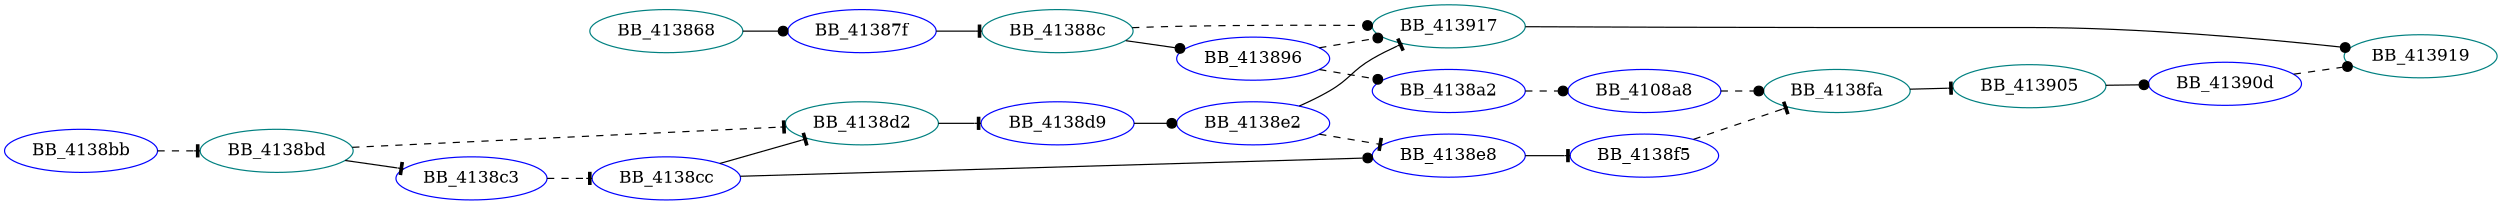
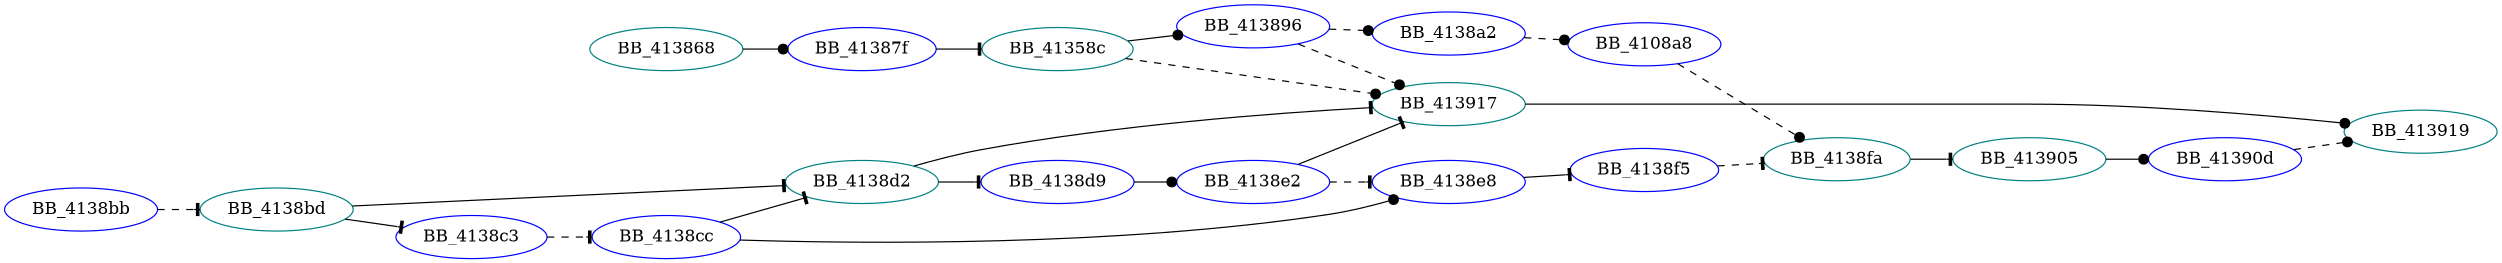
node "BB_41388c": label "BB_41388c" -> "BB_41358c"
edge "BB_4138d2" -> "BB_413917": added
edge "BB_4138bd" -> "BB_4138d2": style dashed -> solid
